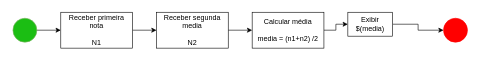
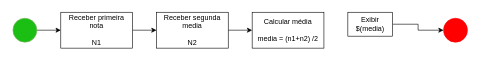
edge "Calcular média media = (n1+n2) /2" -> "Exibir $(media)": removed
